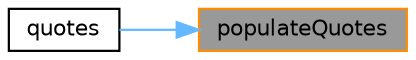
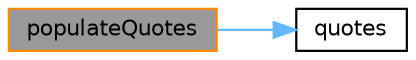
edge "quotes" -> "populateQuotes": reversed
